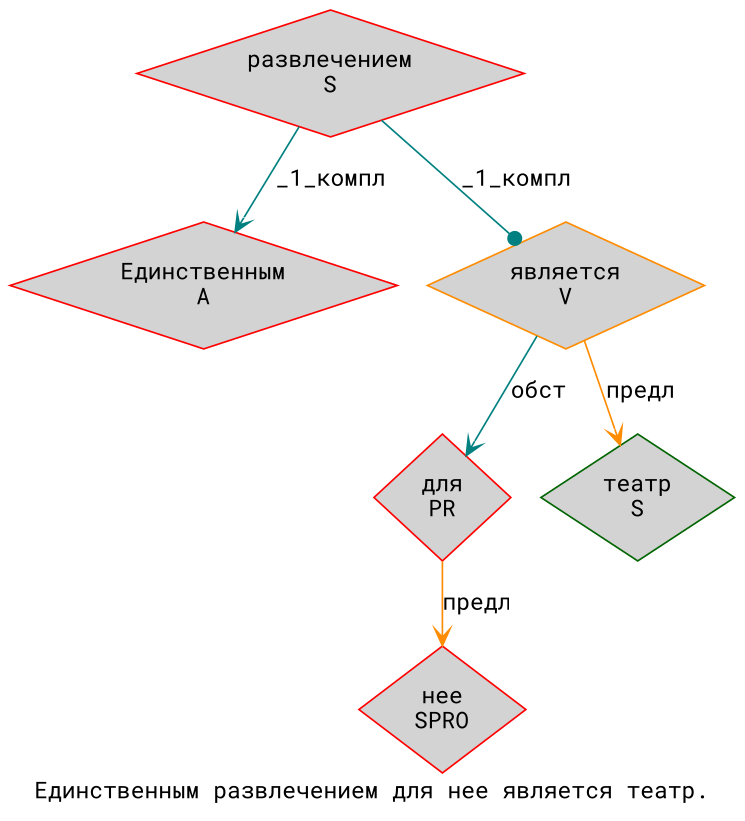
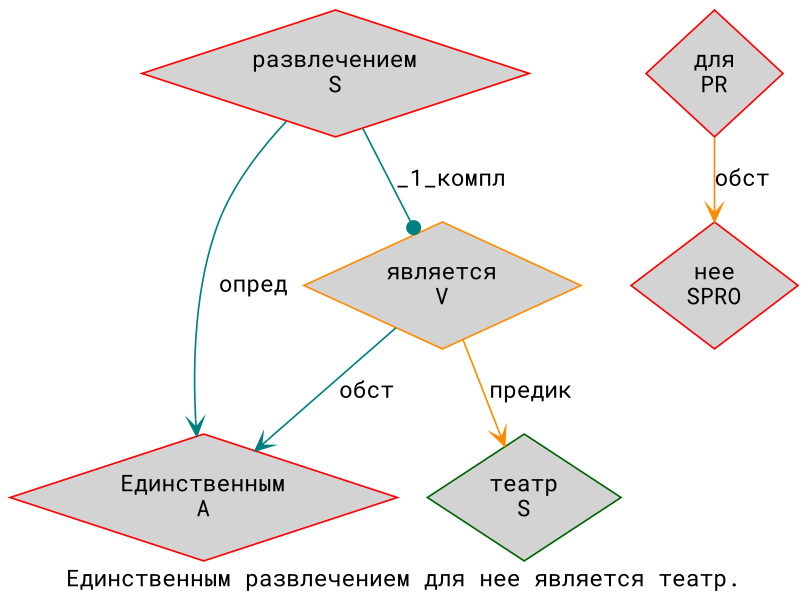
edge "развлечением S" -> "Единственным A": label "_1_компл" -> "опред"
edge "является V" -> "для PR": now "является V" -> "Единственным A"
edge "является V" -> "театр S": label "предл" -> "предик"
edge "для PR" -> "нее SPRO": label "предл" -> "обст"
